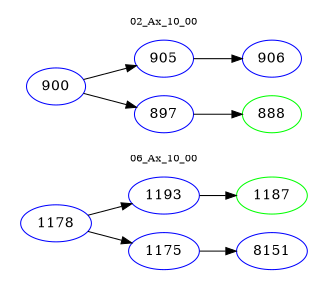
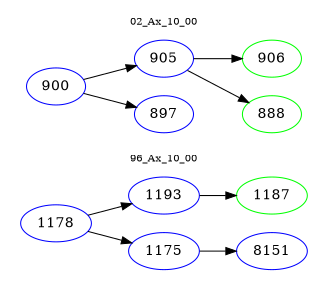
node "906": color blue -> green
edge "897" -> "888": now "905" -> "888"
cluster "06_Ax_10_00": label "06_Ax_10_00" -> "96_Ax_10_00"
